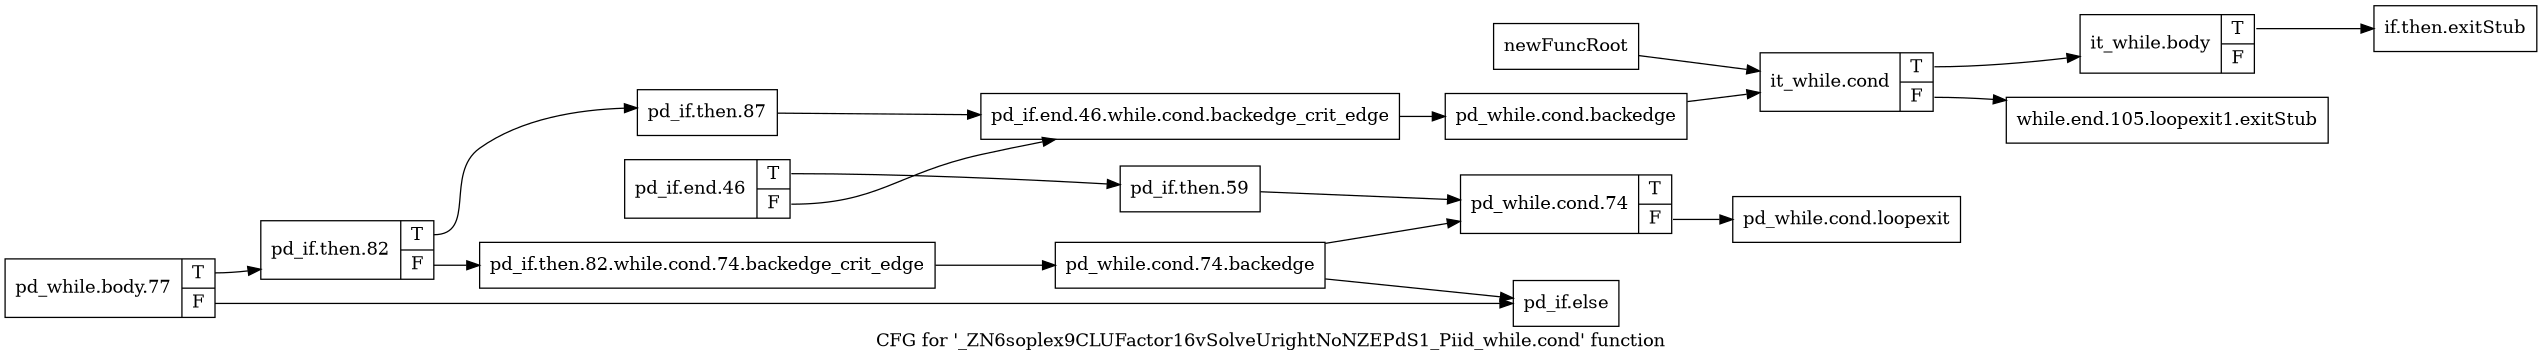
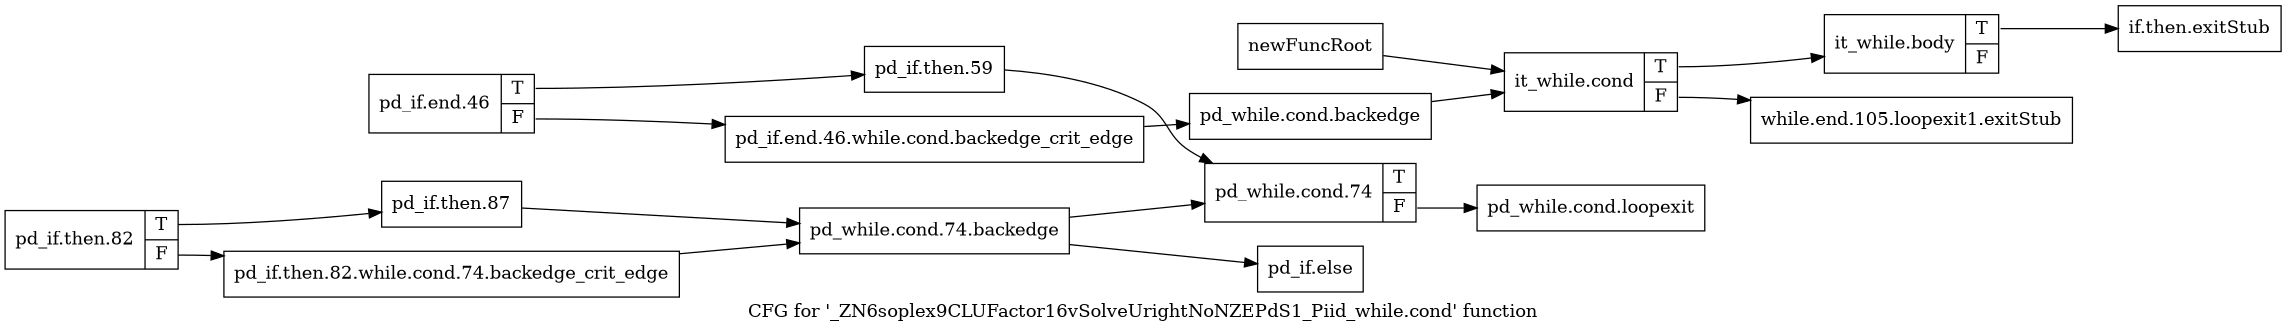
edge "pd_if.then.87" -> "pd_if.end.46.while.cond.backedge_crit_edge": now "pd_if.then.87" -> "pd_while.cond.74.backedge"
node "pd_while.body.77": removed
